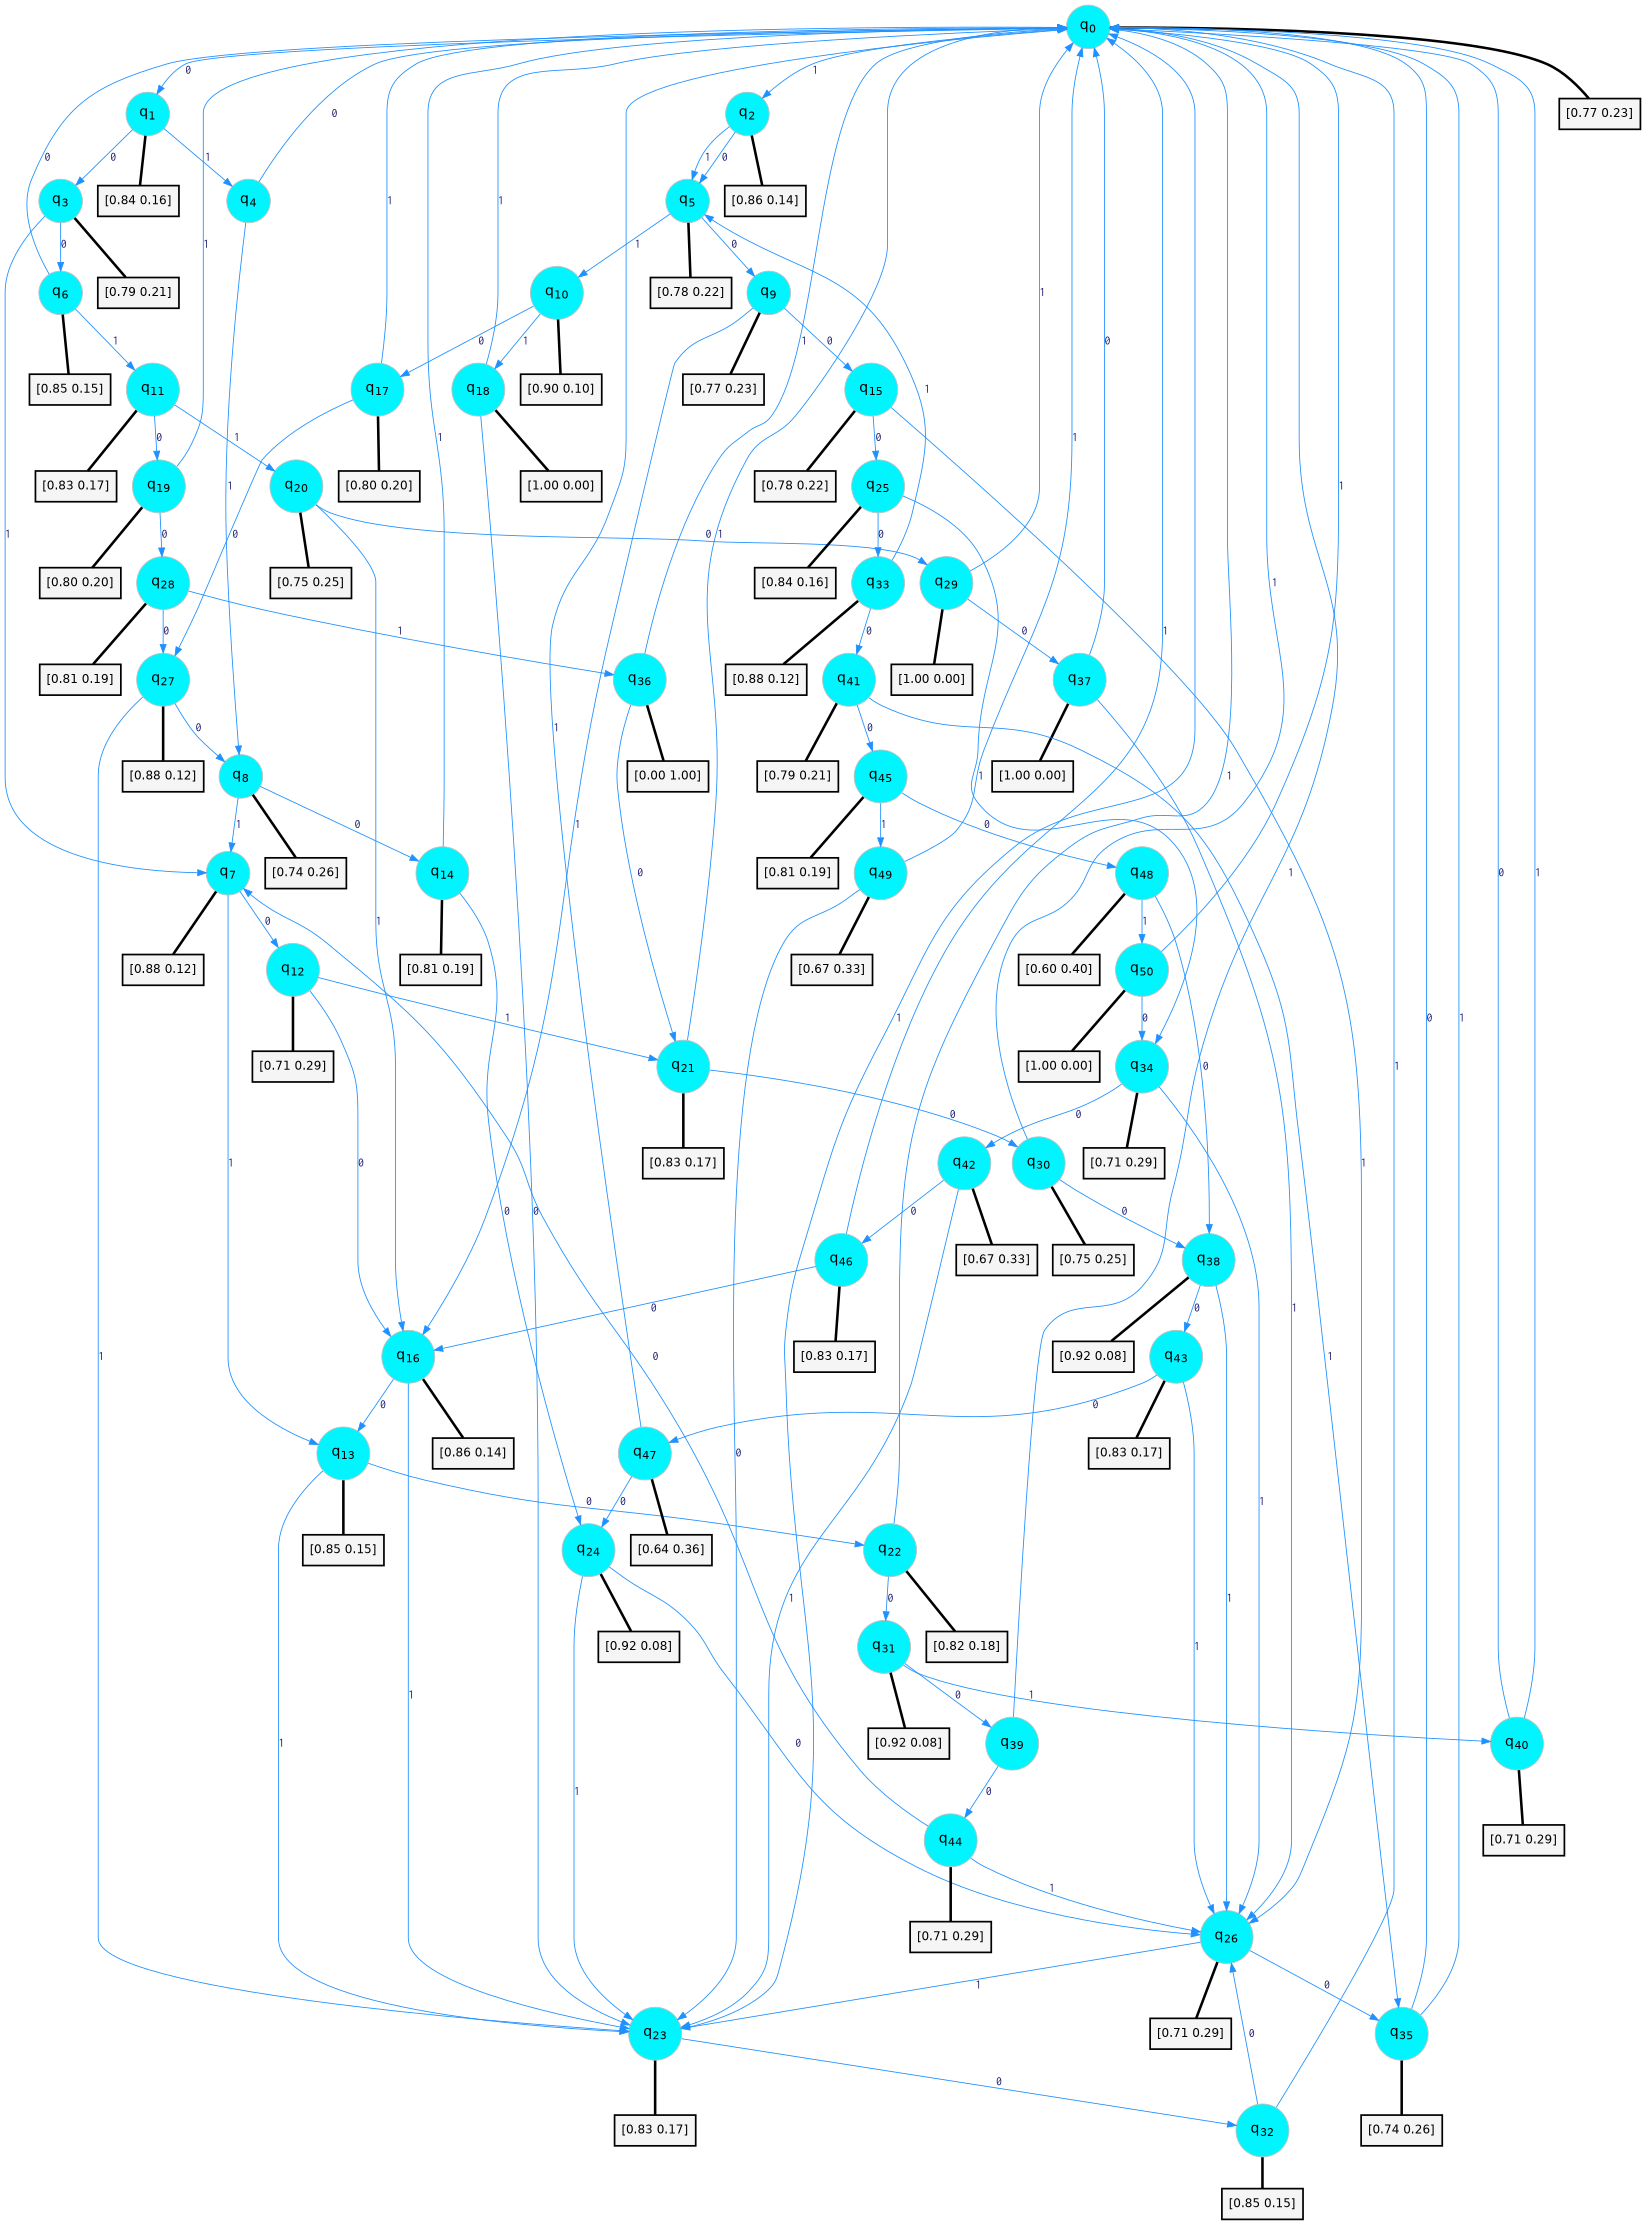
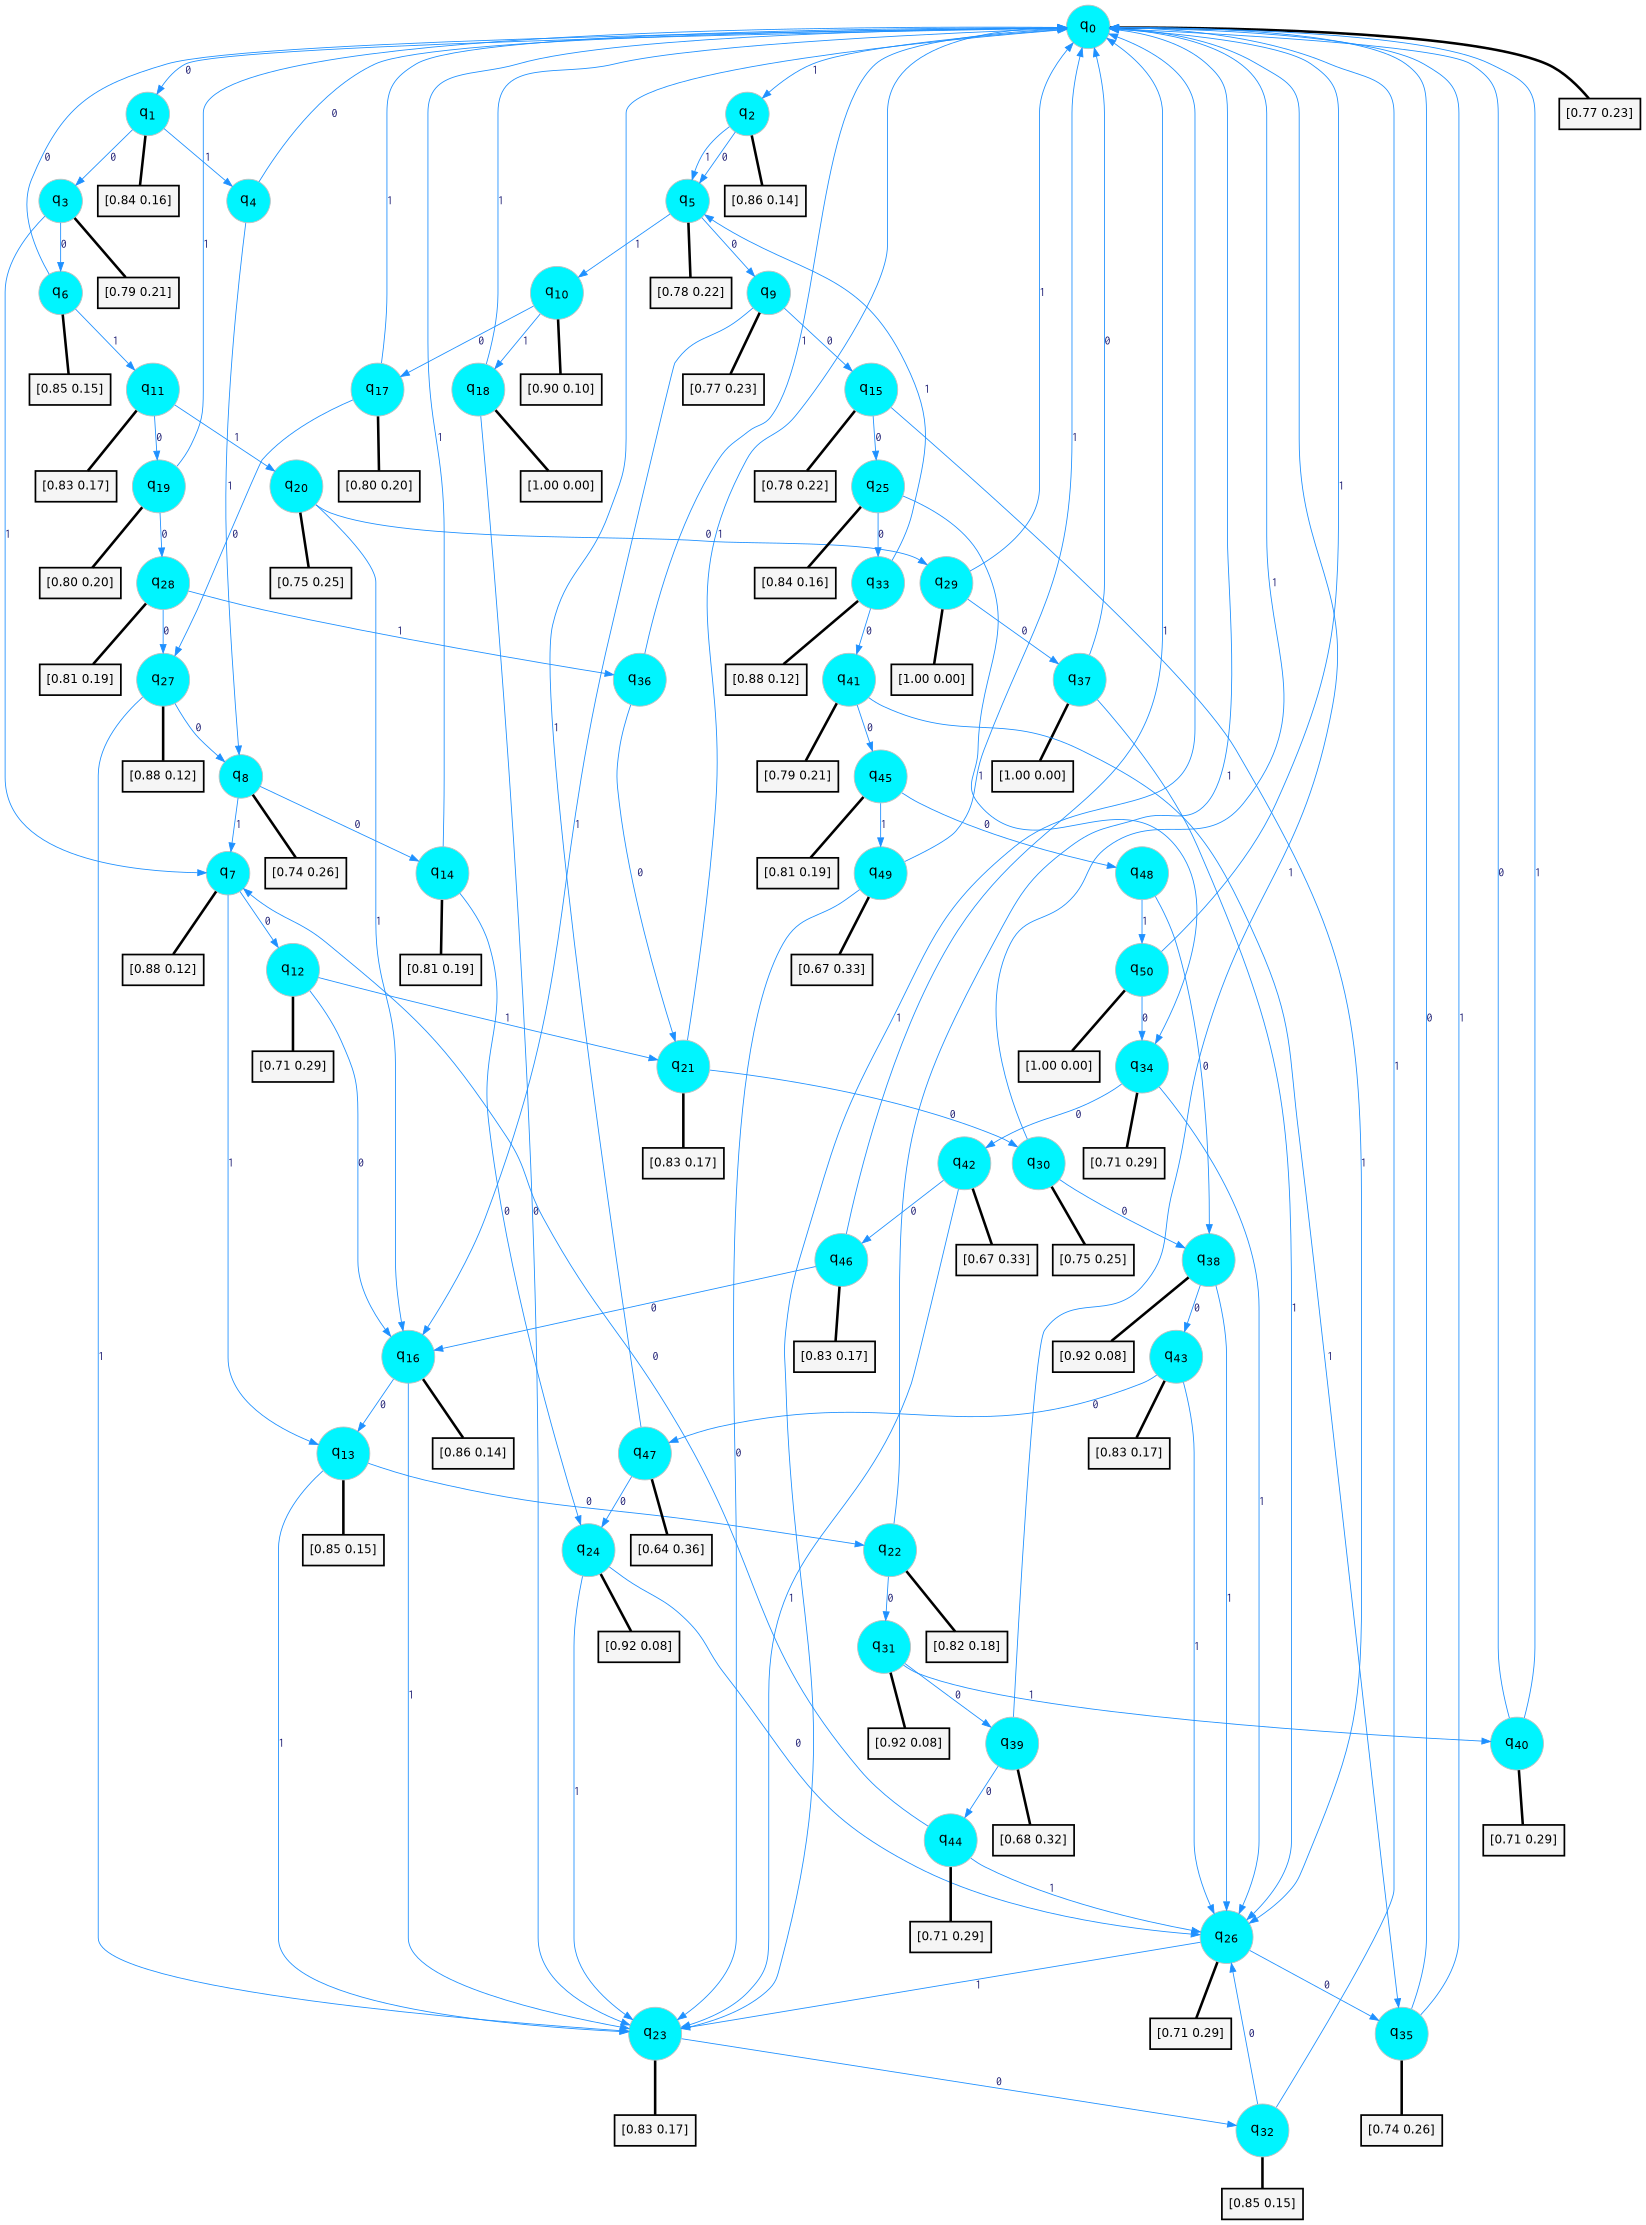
node "[0.00 1.00]": removed
node "[0.60 0.40]": removed
node "[0.68 0.32]": added
